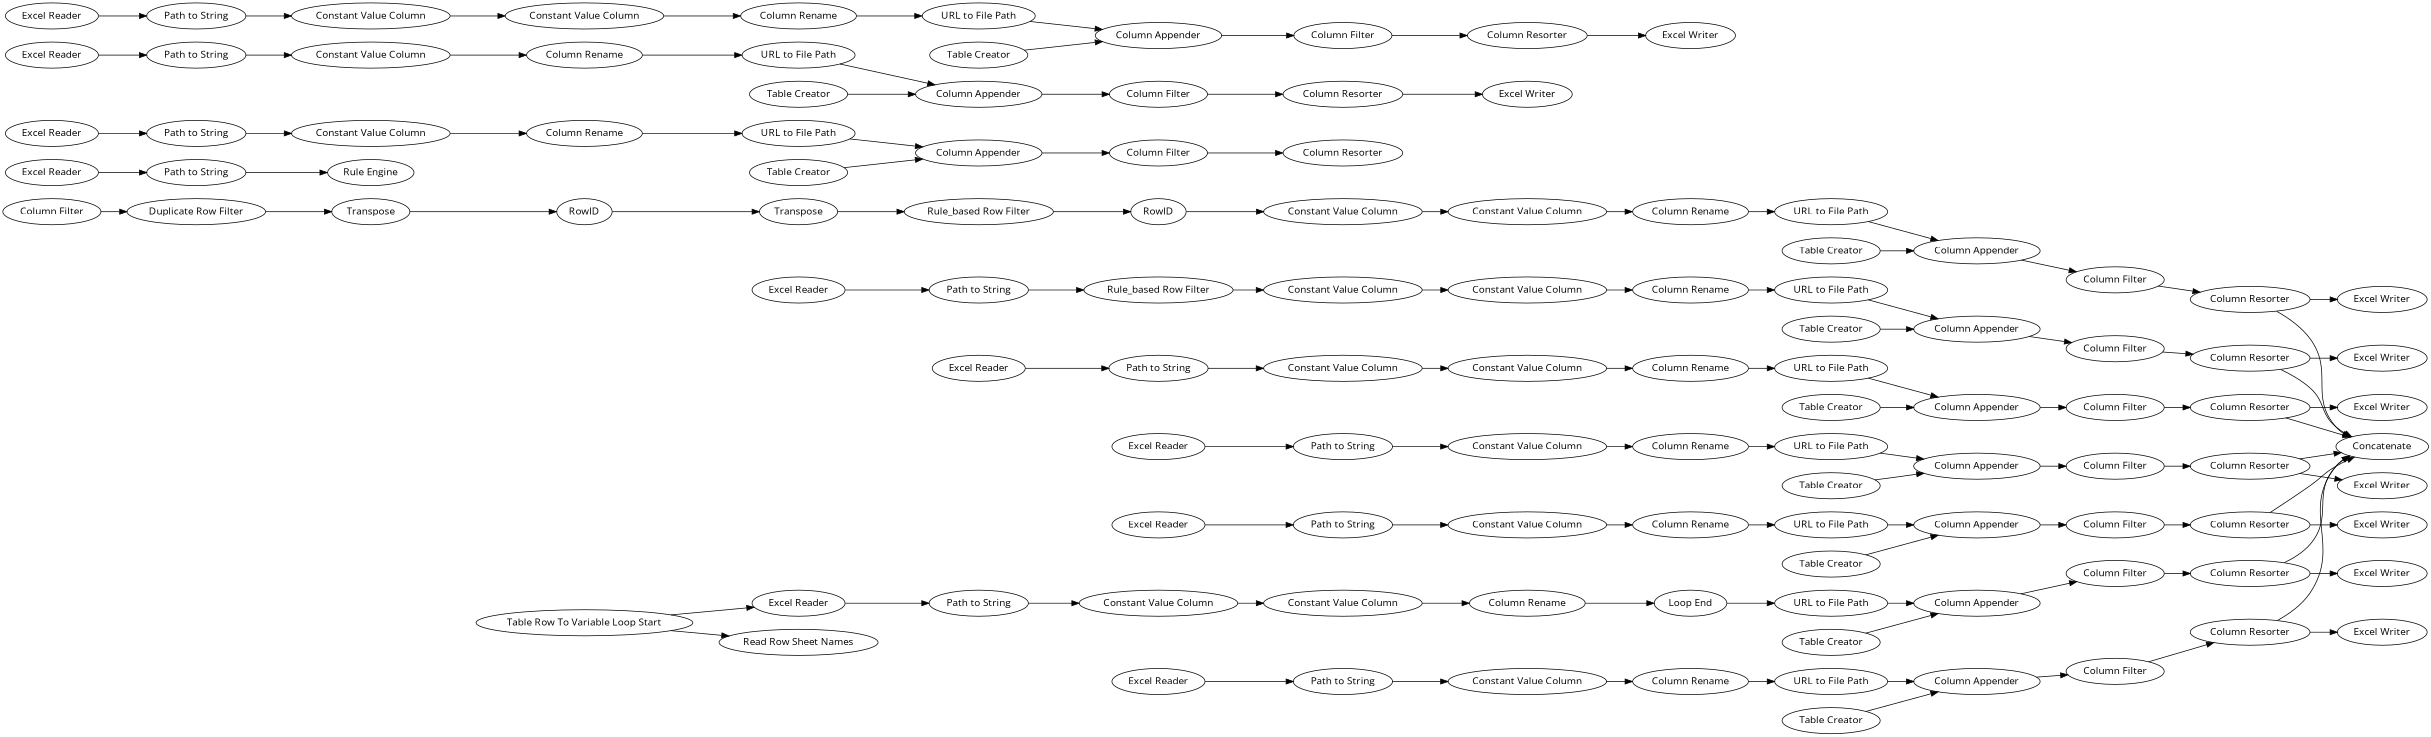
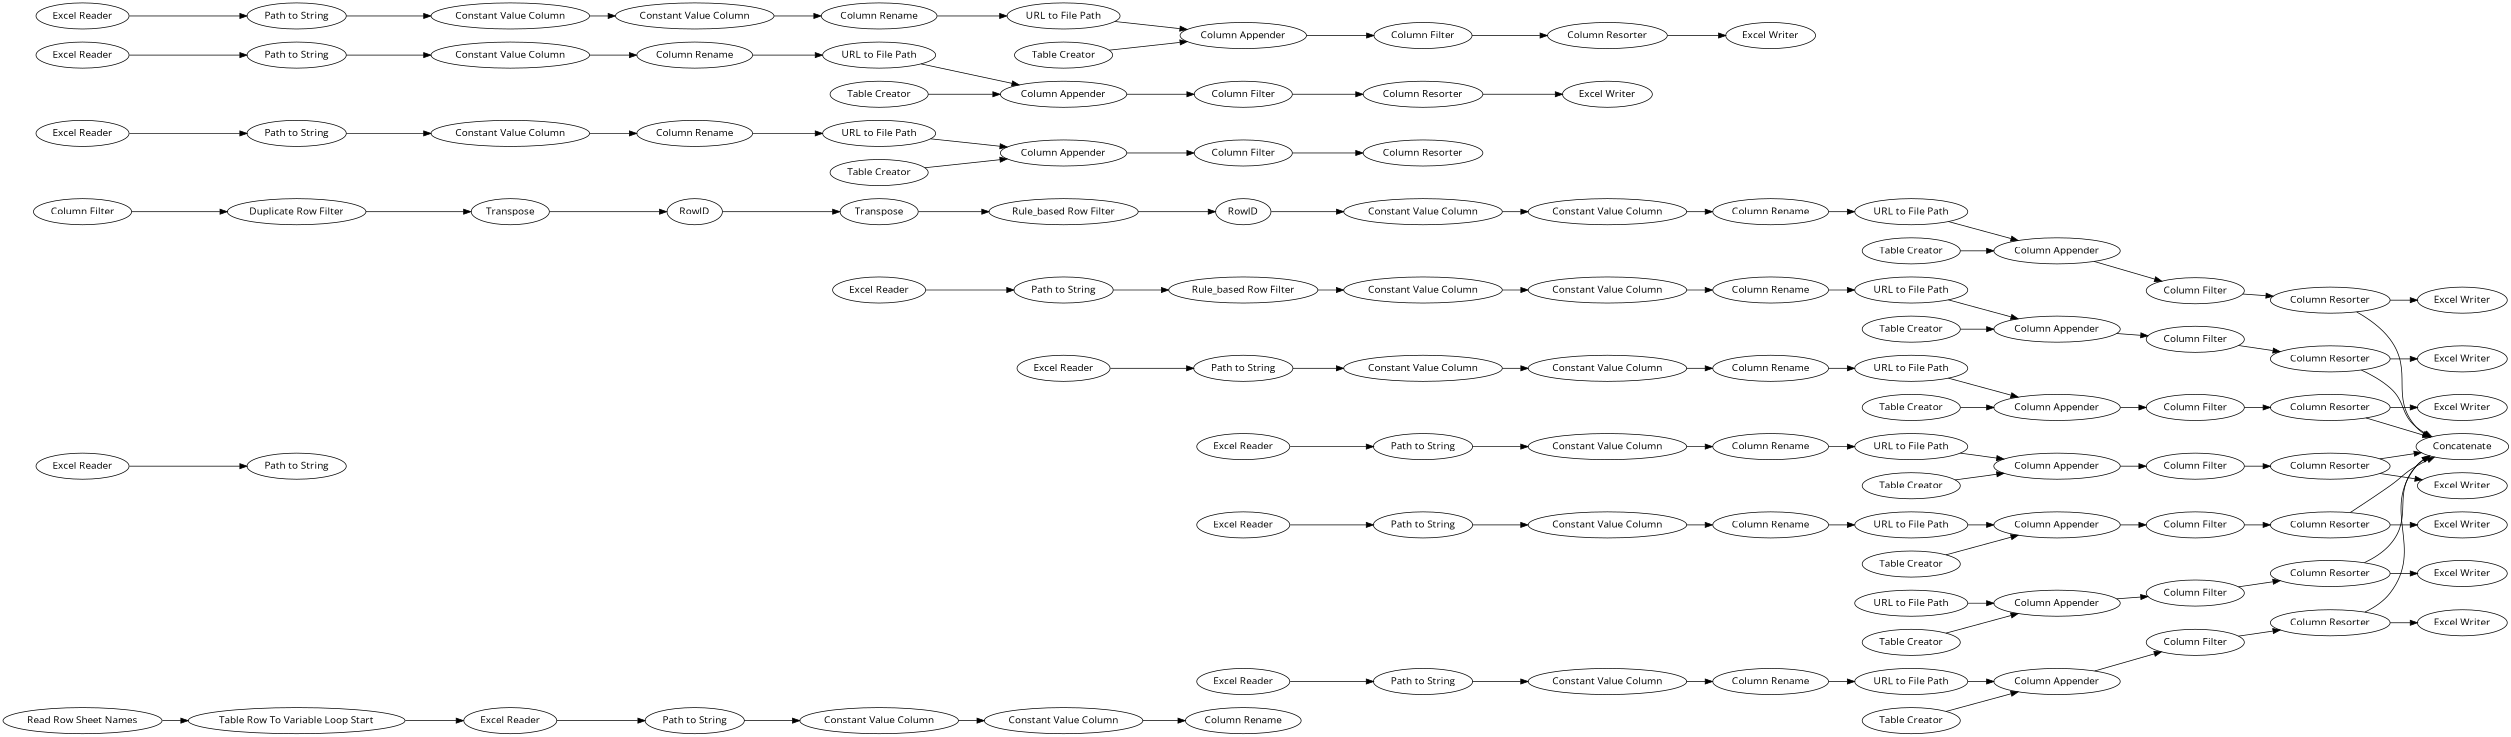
node "Rule Engine": removed
node "Loop End": removed
edge "Table Row To Variable Loop Start" -> "Read Row Sheet Names": reversed
